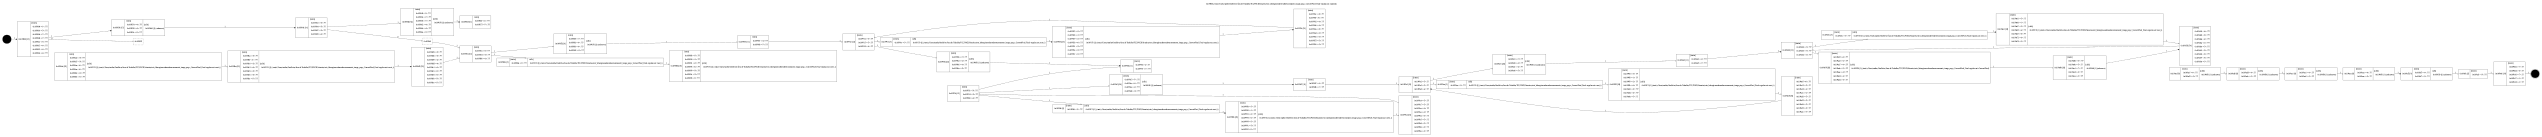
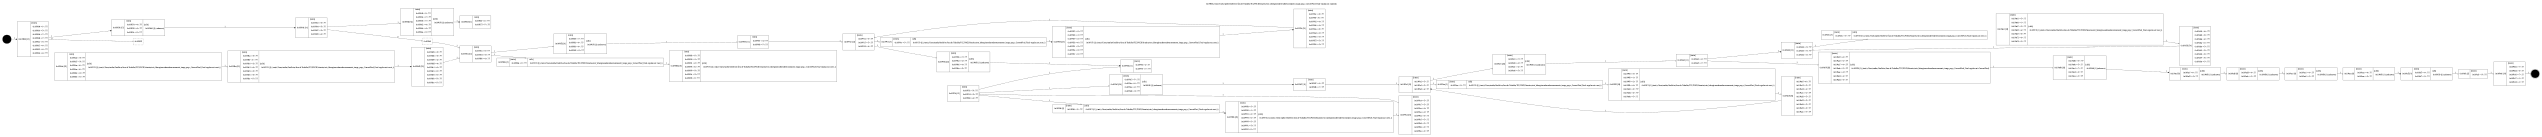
edge "0x109a5c [5]" -> "0x109a61 [28]": removed, label "1"
edge "0x109a50 [12]" -> "0x109a9f [28]": now "0x109a45 [11]" -> "0x109a9f [28]"
edge "0x109abb [20]" -> "0x109a7d [34]": now "0x109abb [20]" -> "0x109acf [9]"
